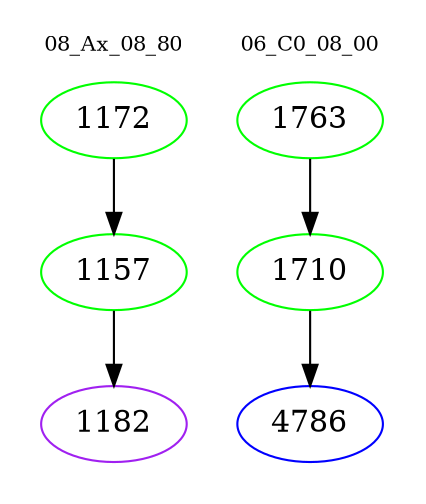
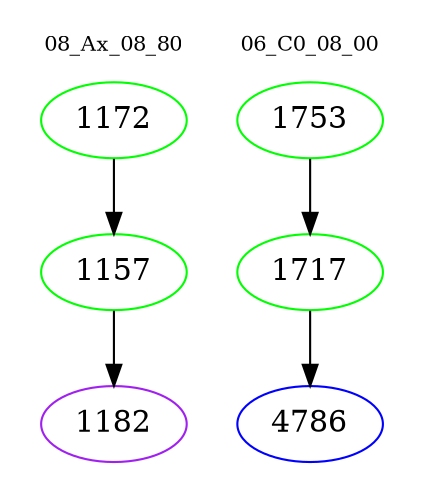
node "1763": label "1763" -> "1753"
node "1710": label "1710" -> "1717"
